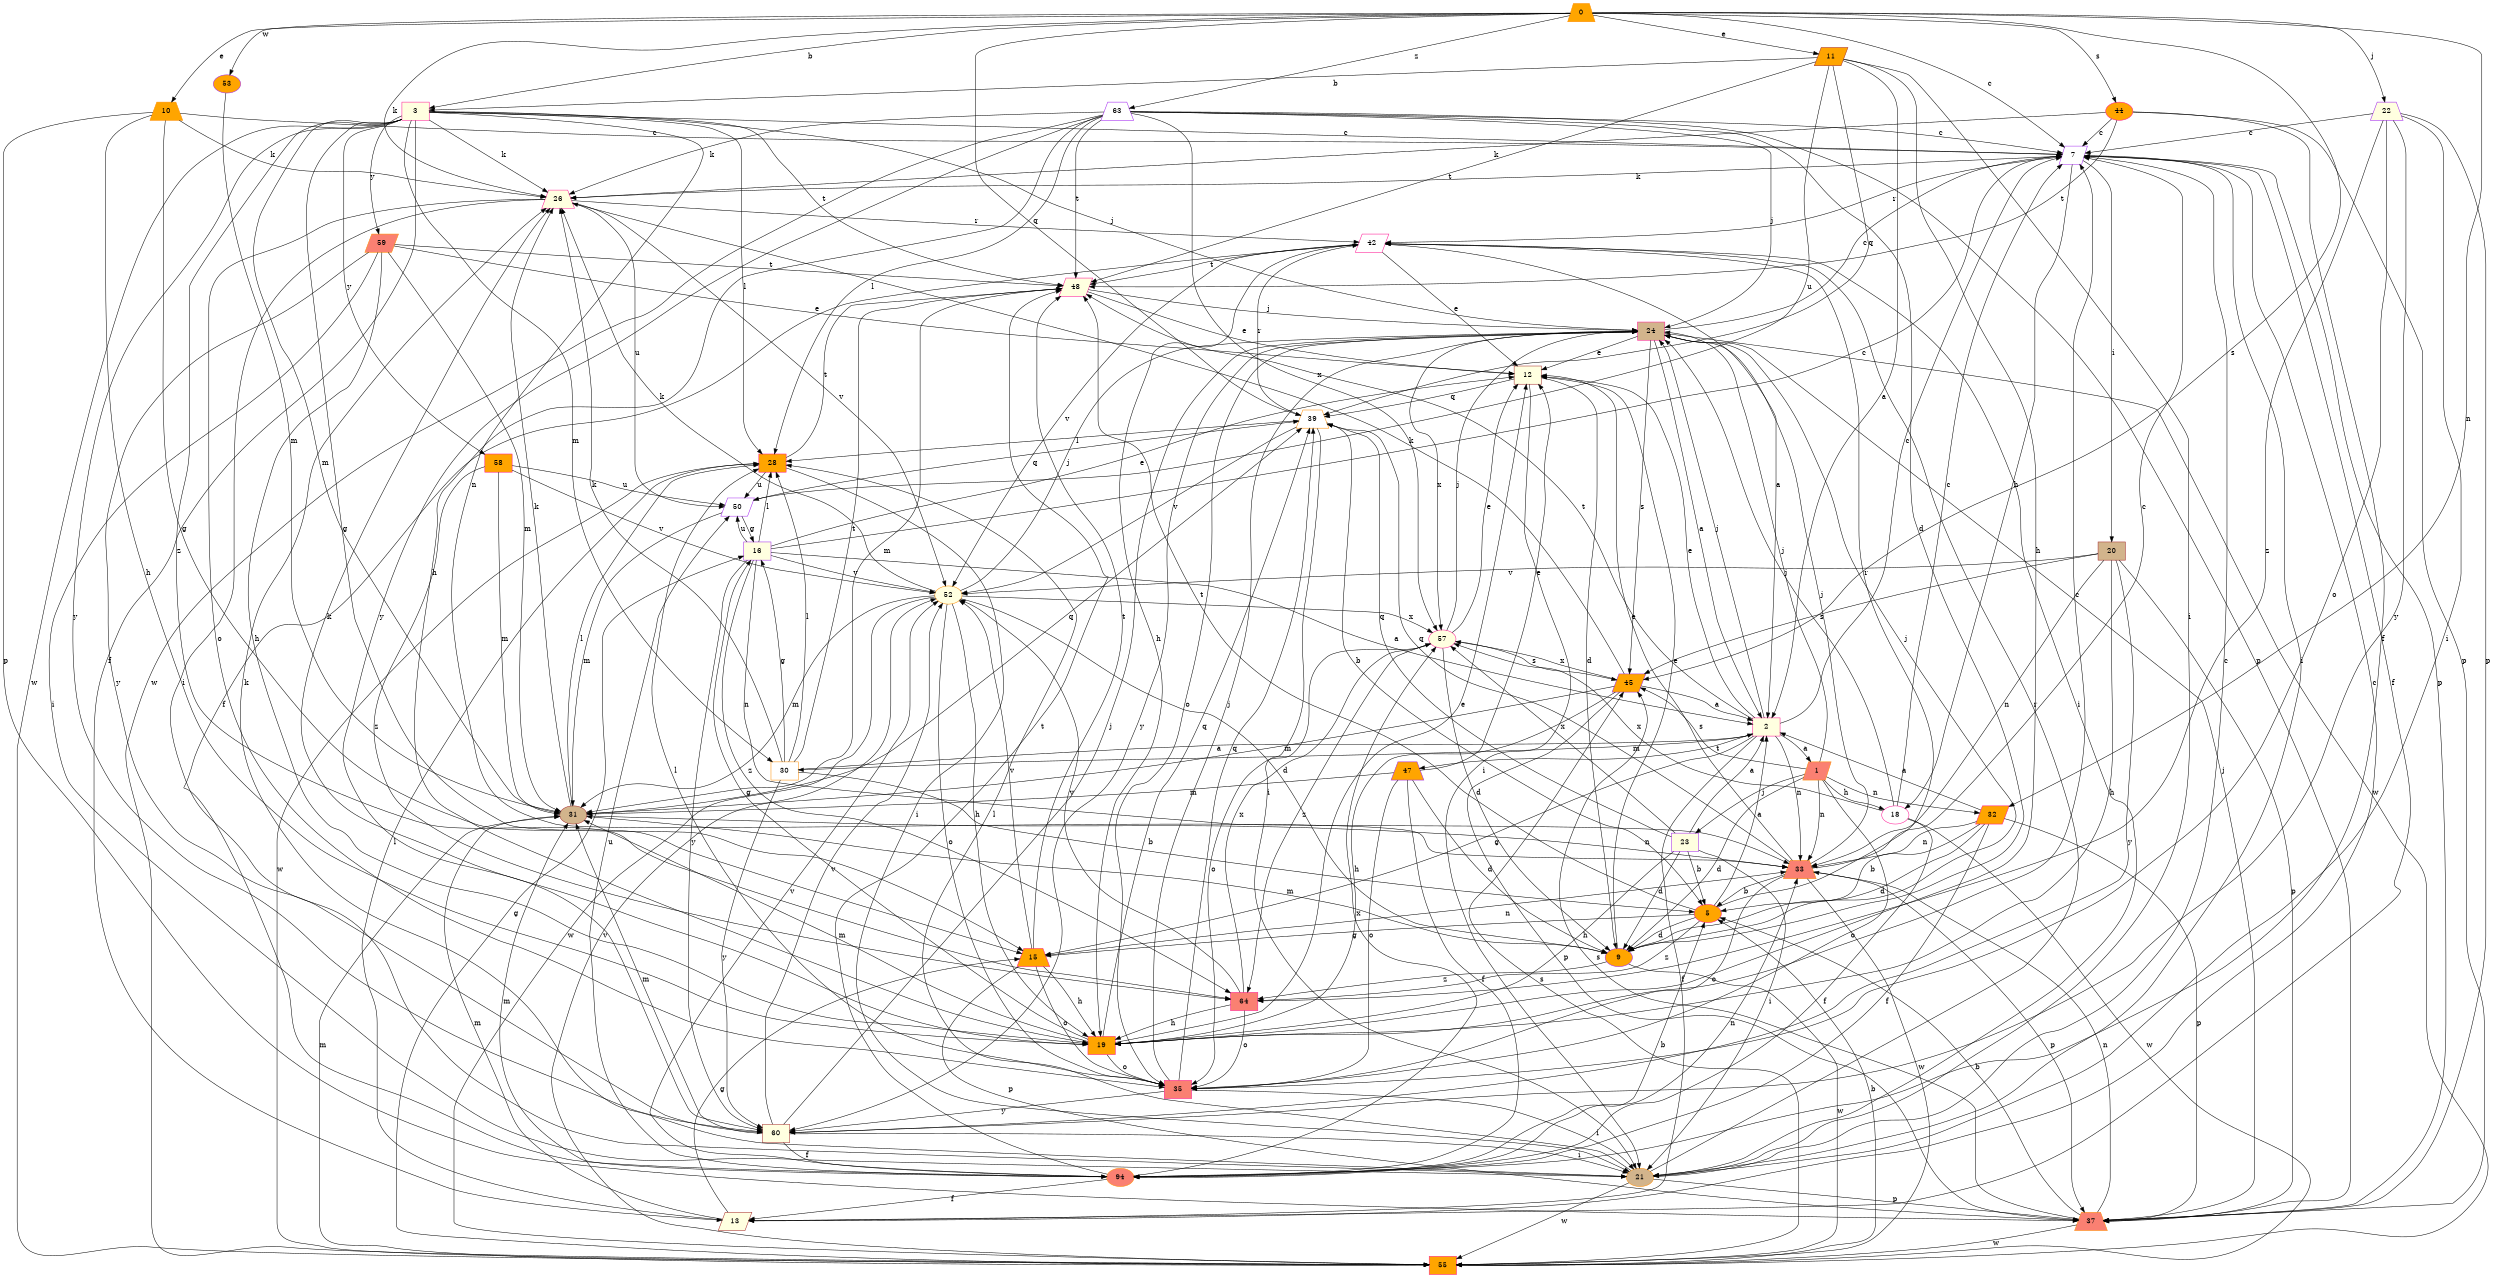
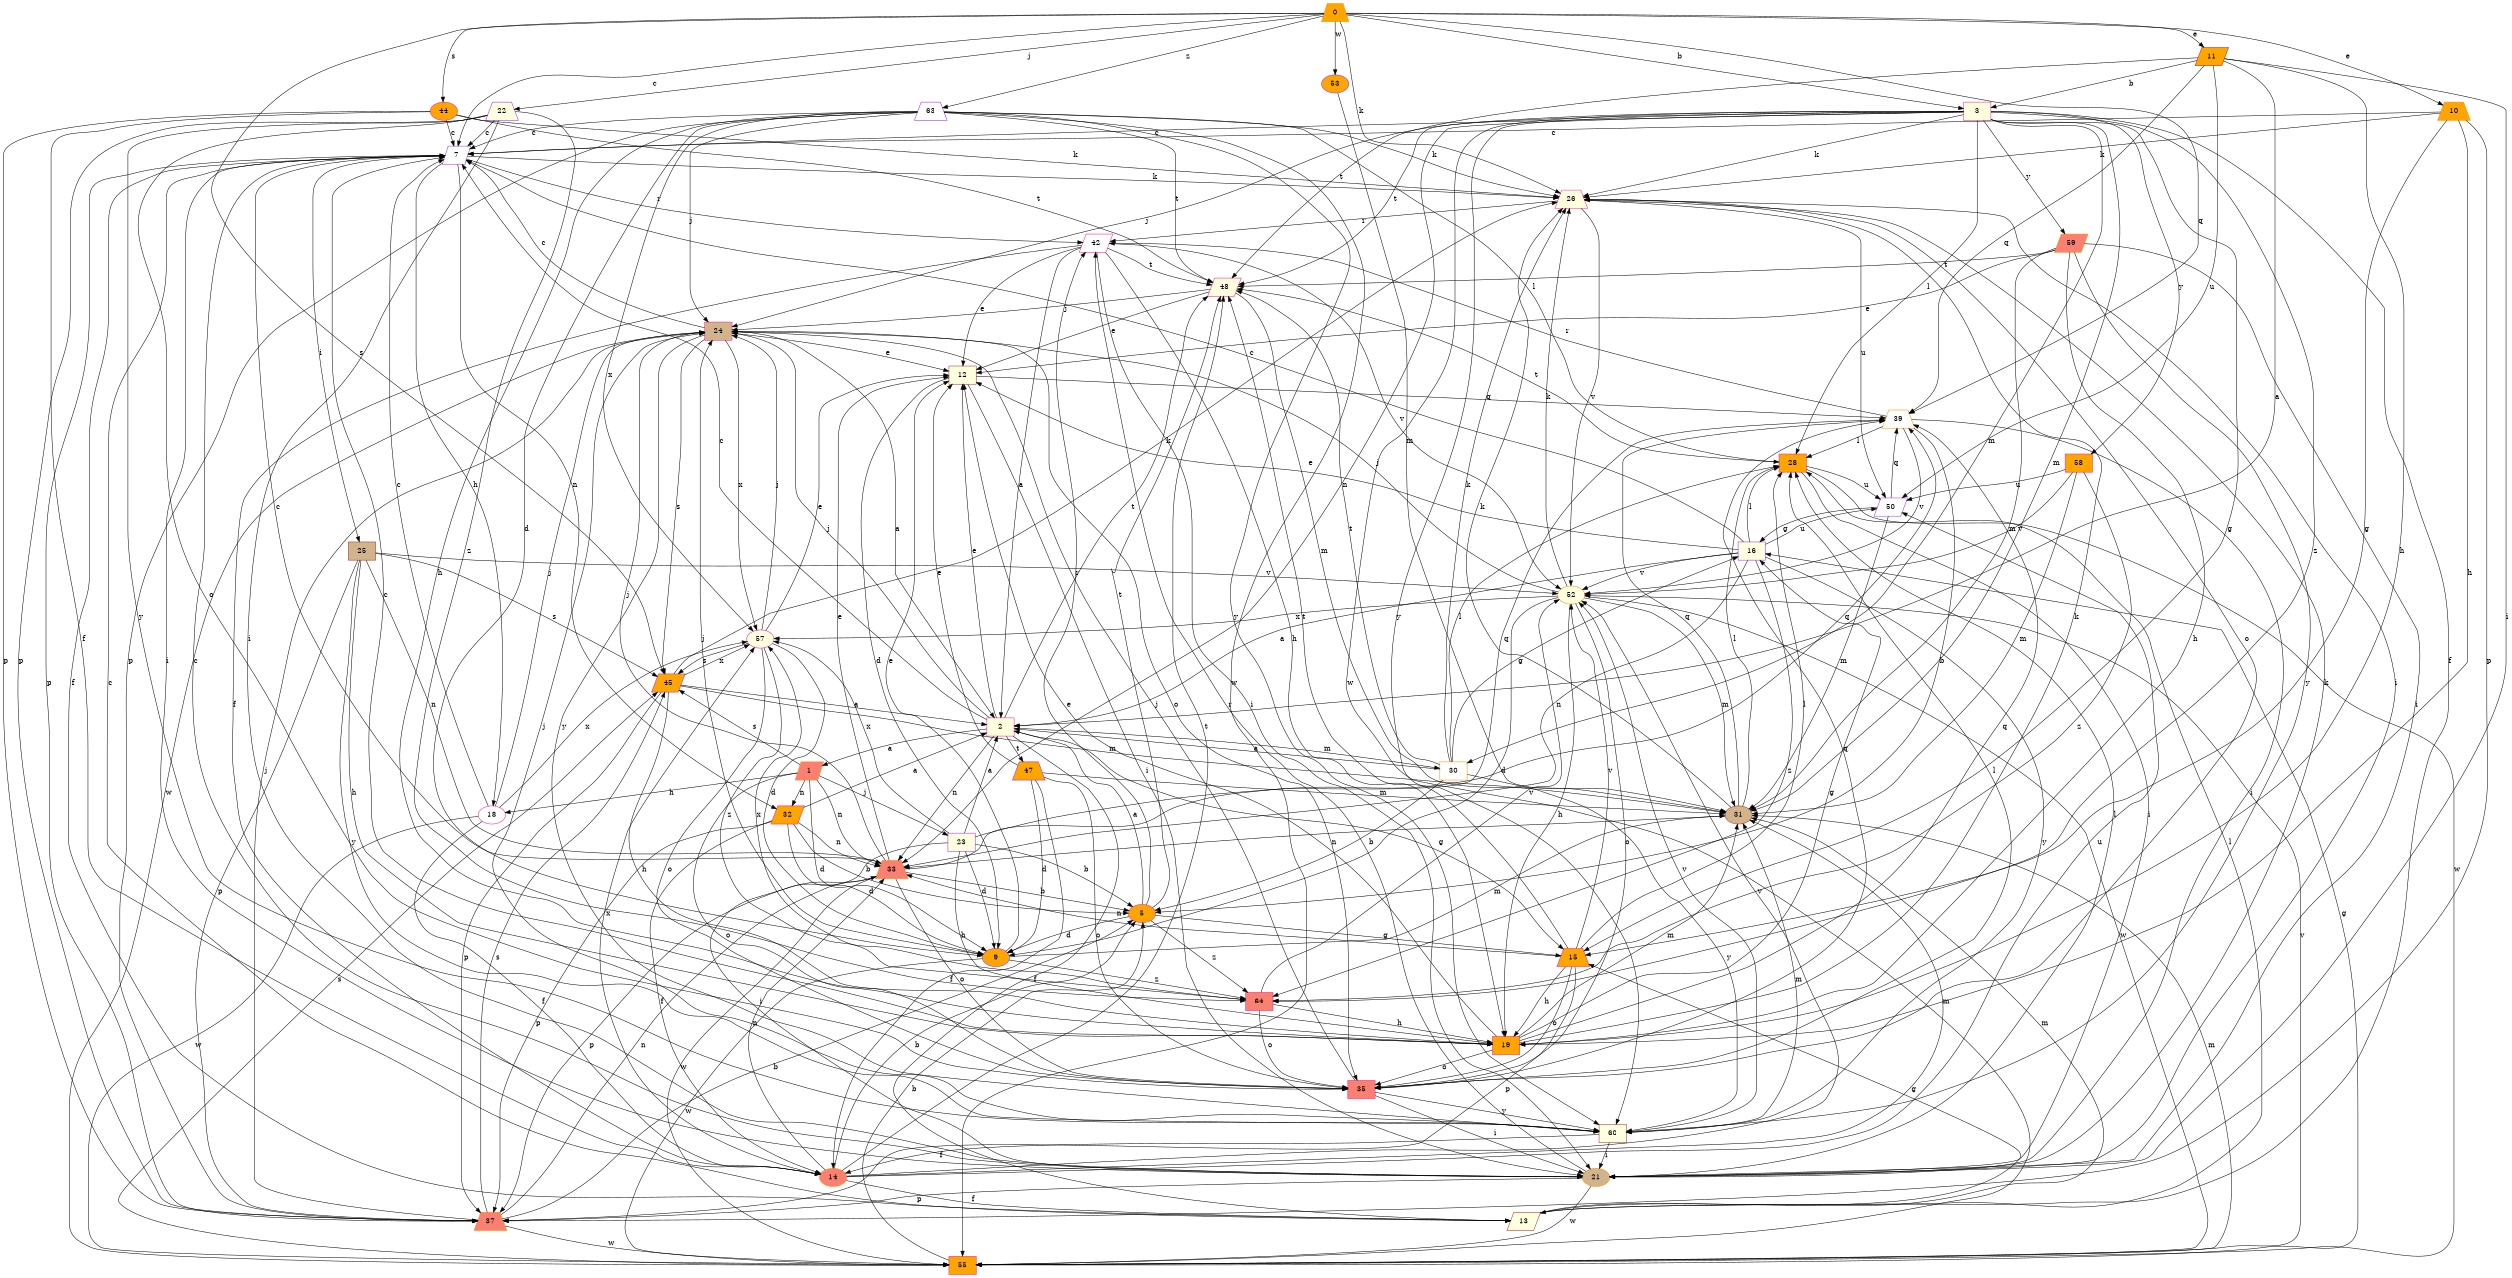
edge "0" -> "32": now "7" -> "32"
edge "1" -> "24": removed, label "j"
node "20": label "20" -> "25"
edge "15" -> "28": added, label "l"
node "94": label "94" -> "14"
